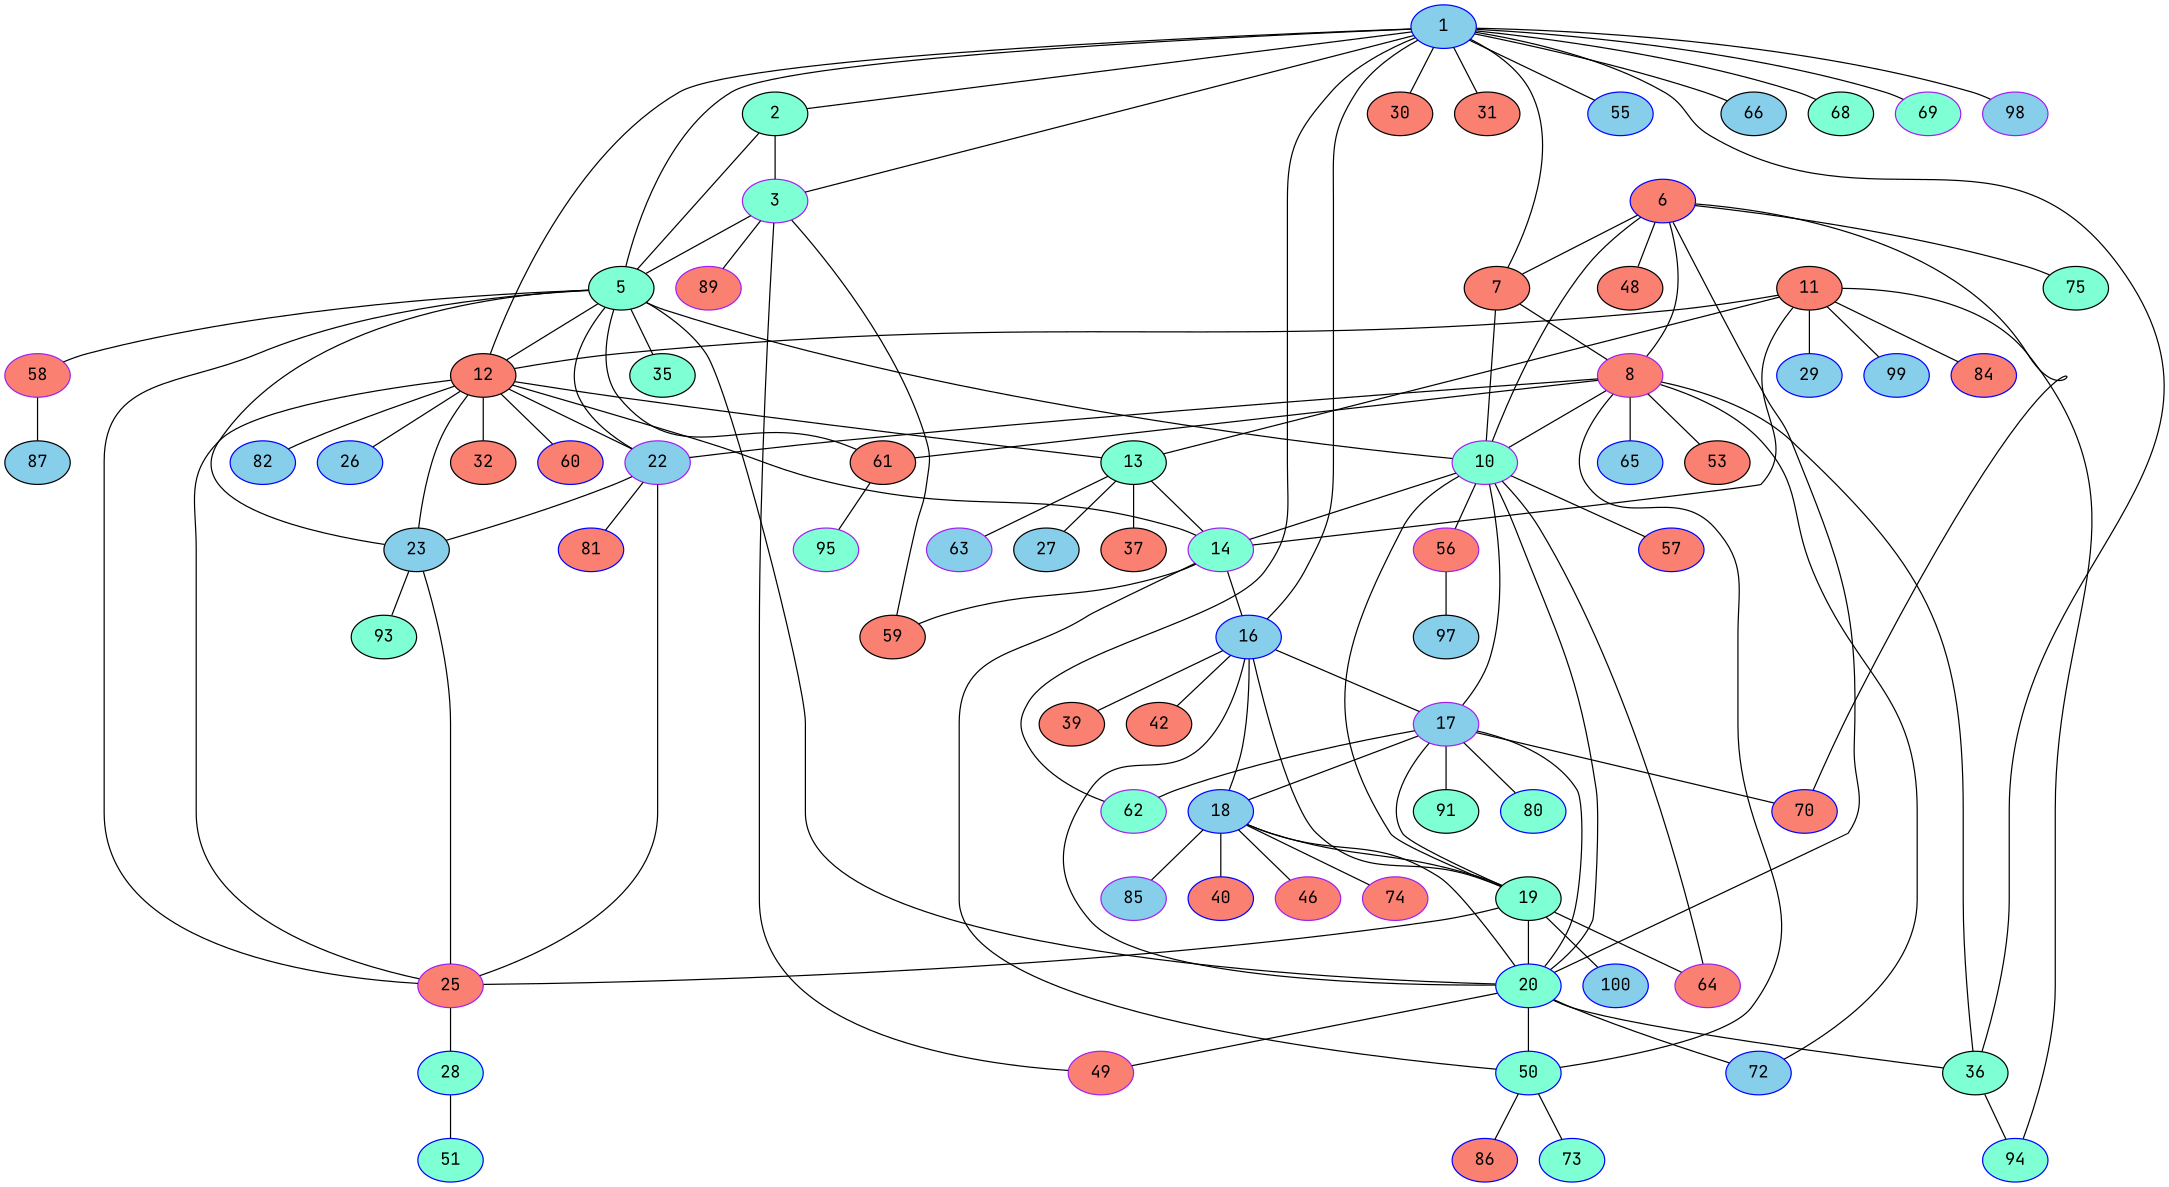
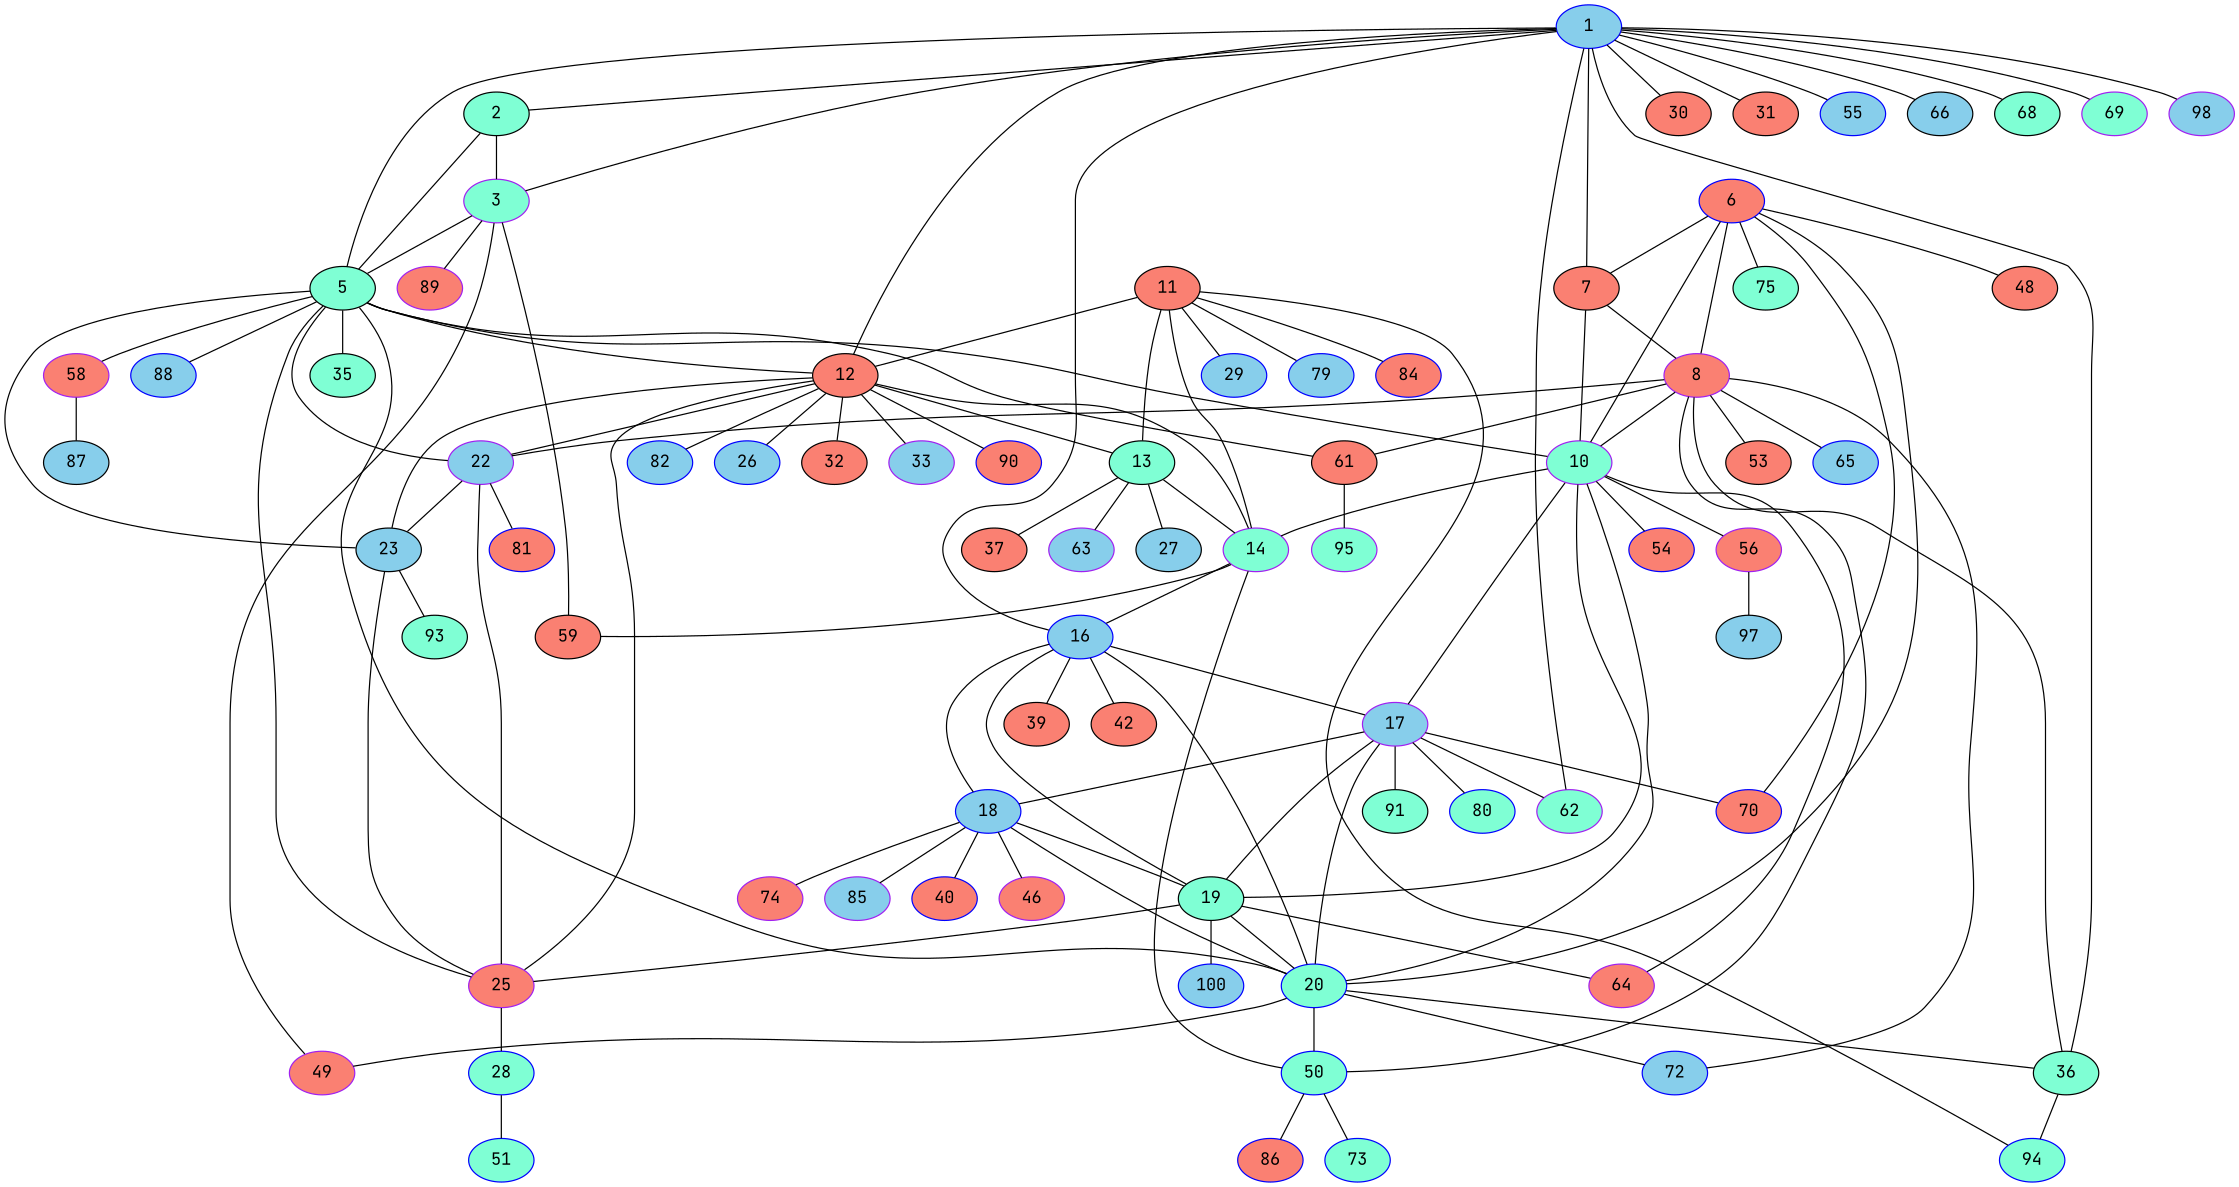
node "88": added
node "99": label "99" -> "79"
node "60": label "60" -> "90"
node "33": added
node "57": label "57" -> "54"
